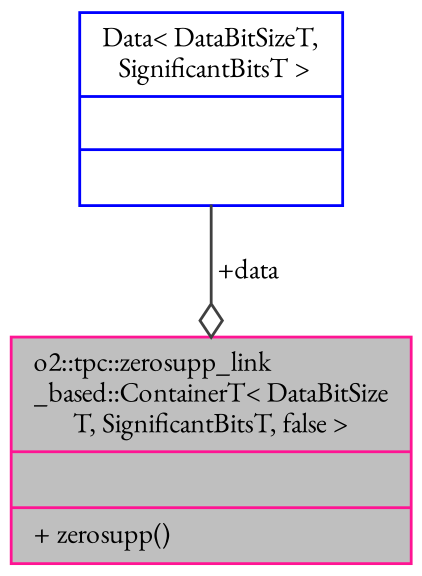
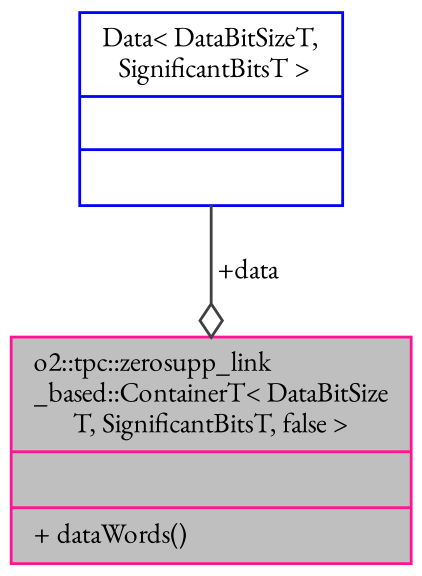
node "o2::tpc::zerosupp_link": text "+ zerosupp()" -> "+ dataWords()"
